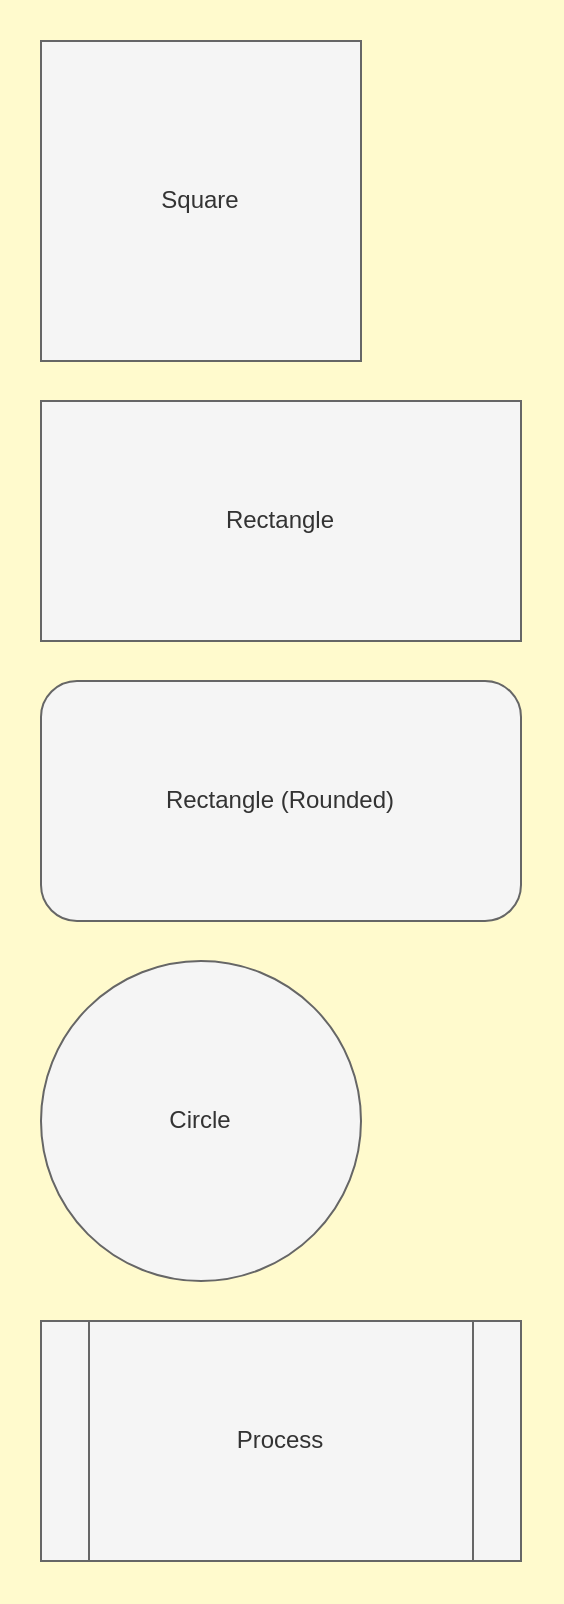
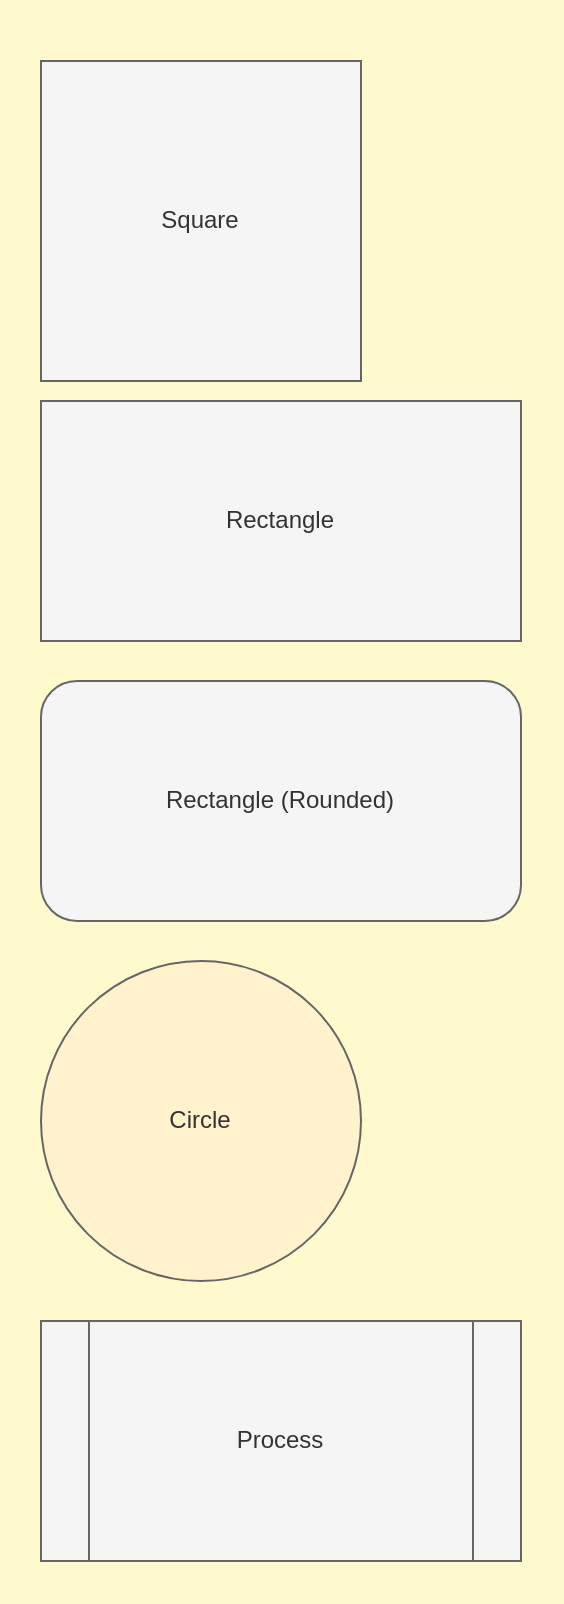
node "Square": moved (201, 201) -> (201, 221)
node "Circle": fillcolor #f5f5f5 -> #fff2cc
